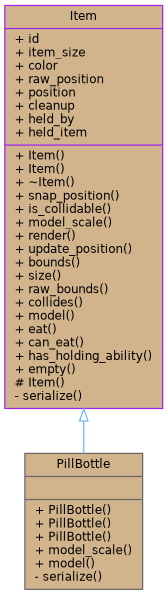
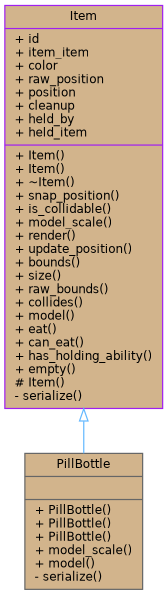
node "Item": text "+ item_size" -> "+ item_item"
